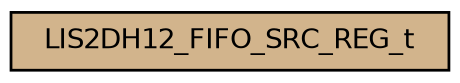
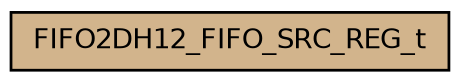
node "LIS2DH12_FIFO_SRC_REG_t": label "LIS2DH12_FIFO_SRC_REG_t" -> "FIFO2DH12_FIFO_SRC_REG_t"
